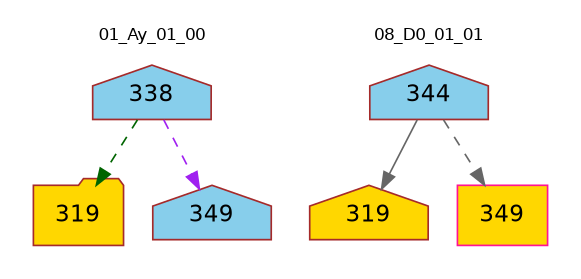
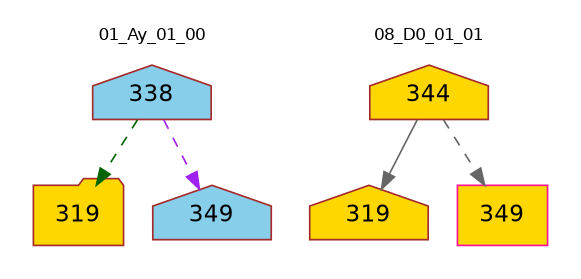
node "344": fillcolor skyblue -> gold
